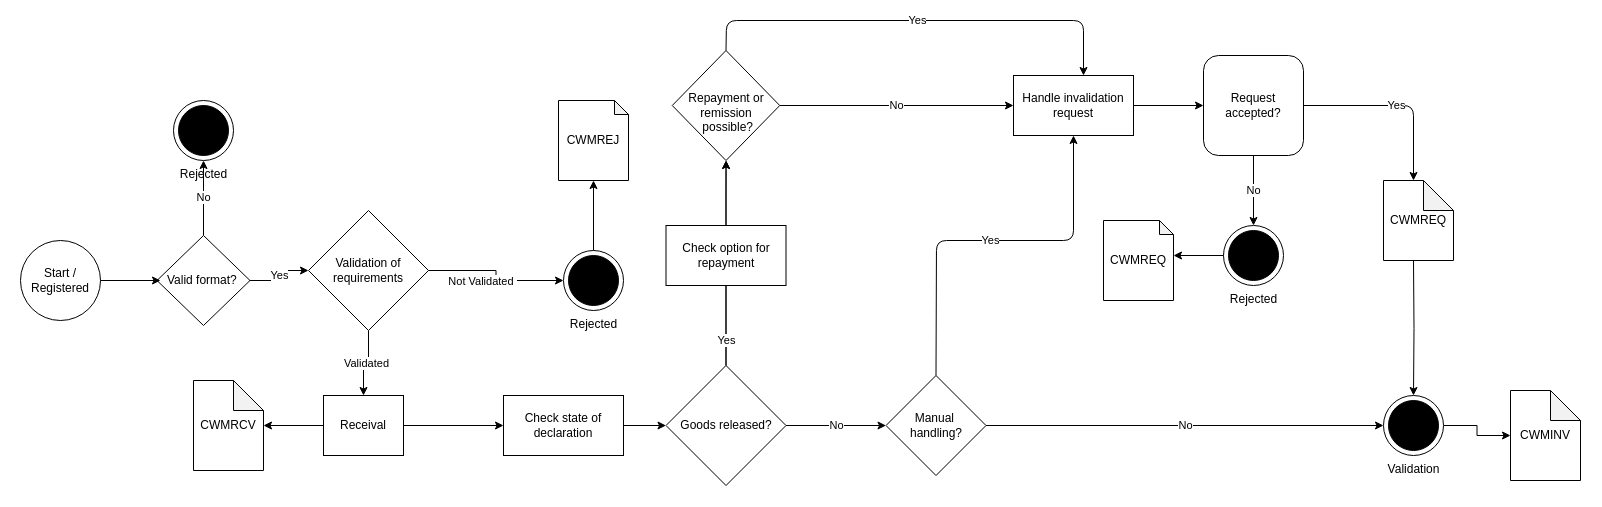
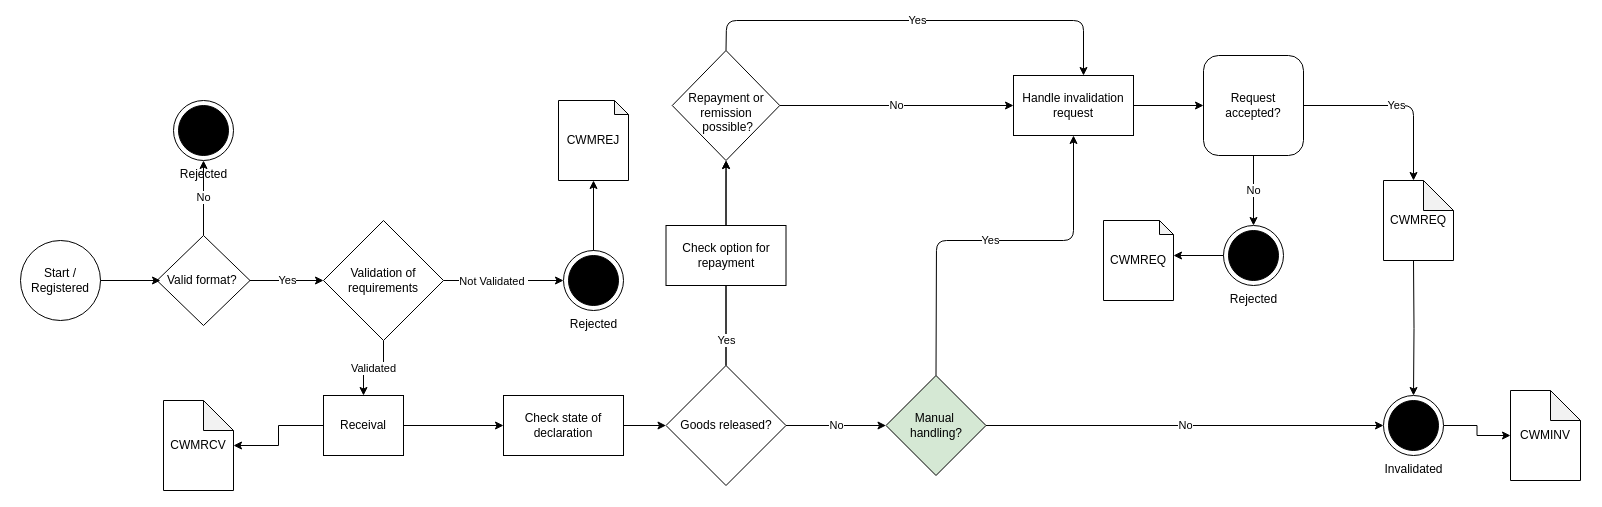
node "Validation of requirements": moved (369, 271) -> (384, 281)
node "CWMRCV": moved (229, 426) -> (199, 446)
node "Manual handling?": fillcolor #ffffff -> #d5e8d4
node "Validation": label "Validation" -> "Invalidated"
